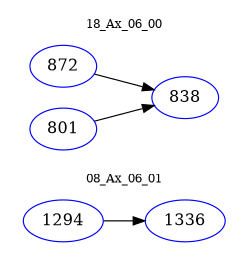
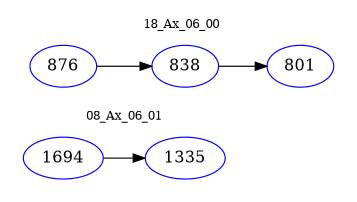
node "872": label "872" -> "876"
edge "801" -> "838": reversed
node "1294": label "1294" -> "1694"
node "1336": label "1336" -> "1335"
